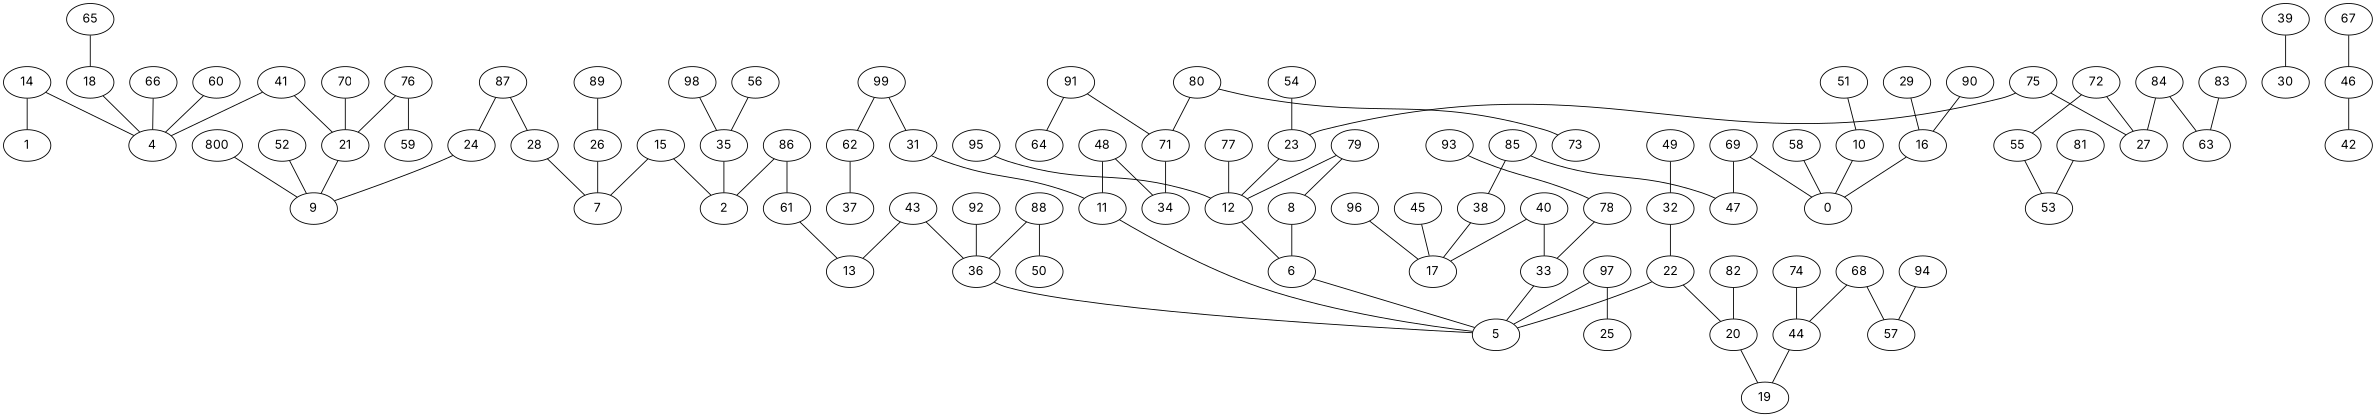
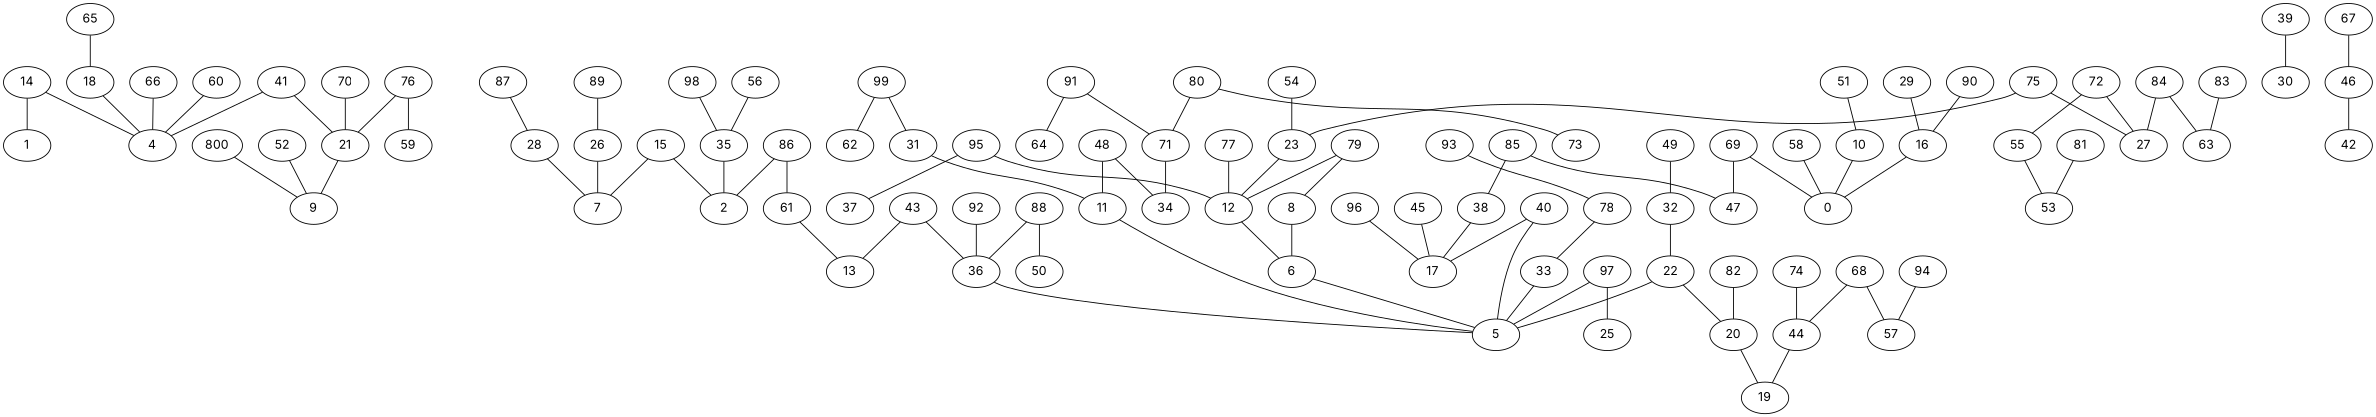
node "24": removed
edge "62" -- "37": now "95" -- "37"
edge "40" -- "33": now "40" -- "5"
